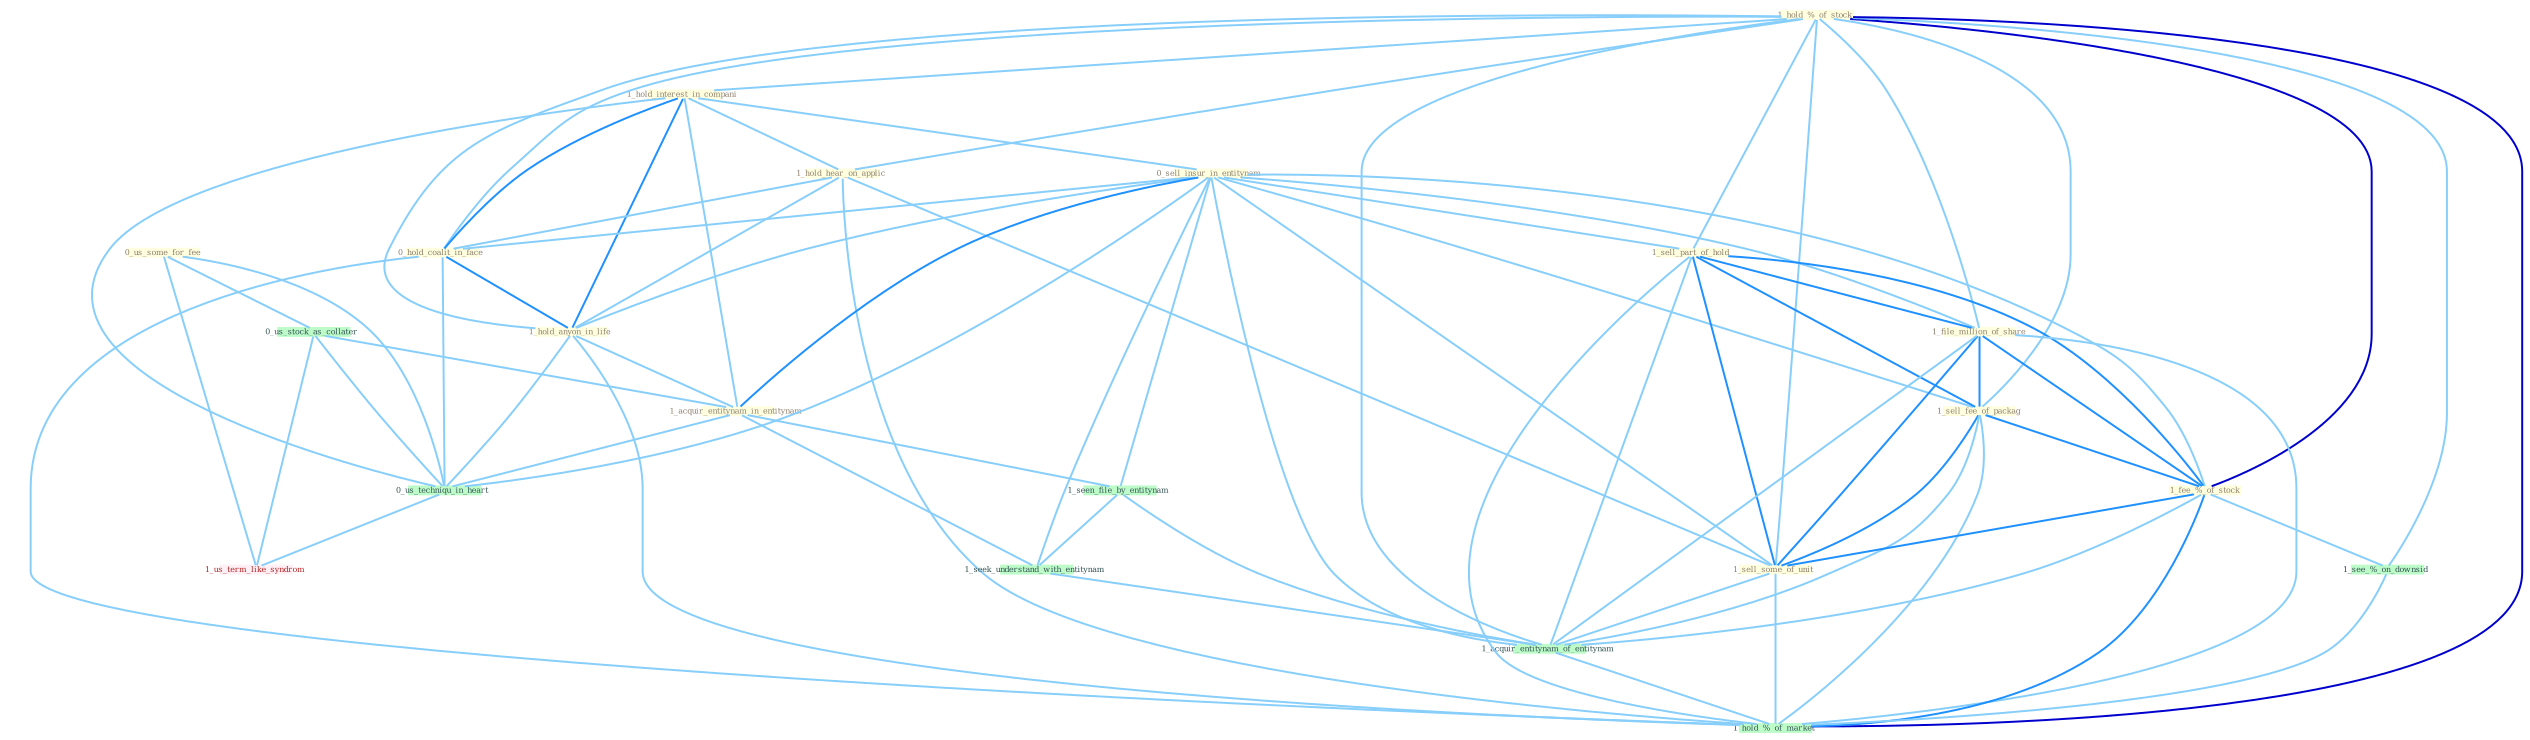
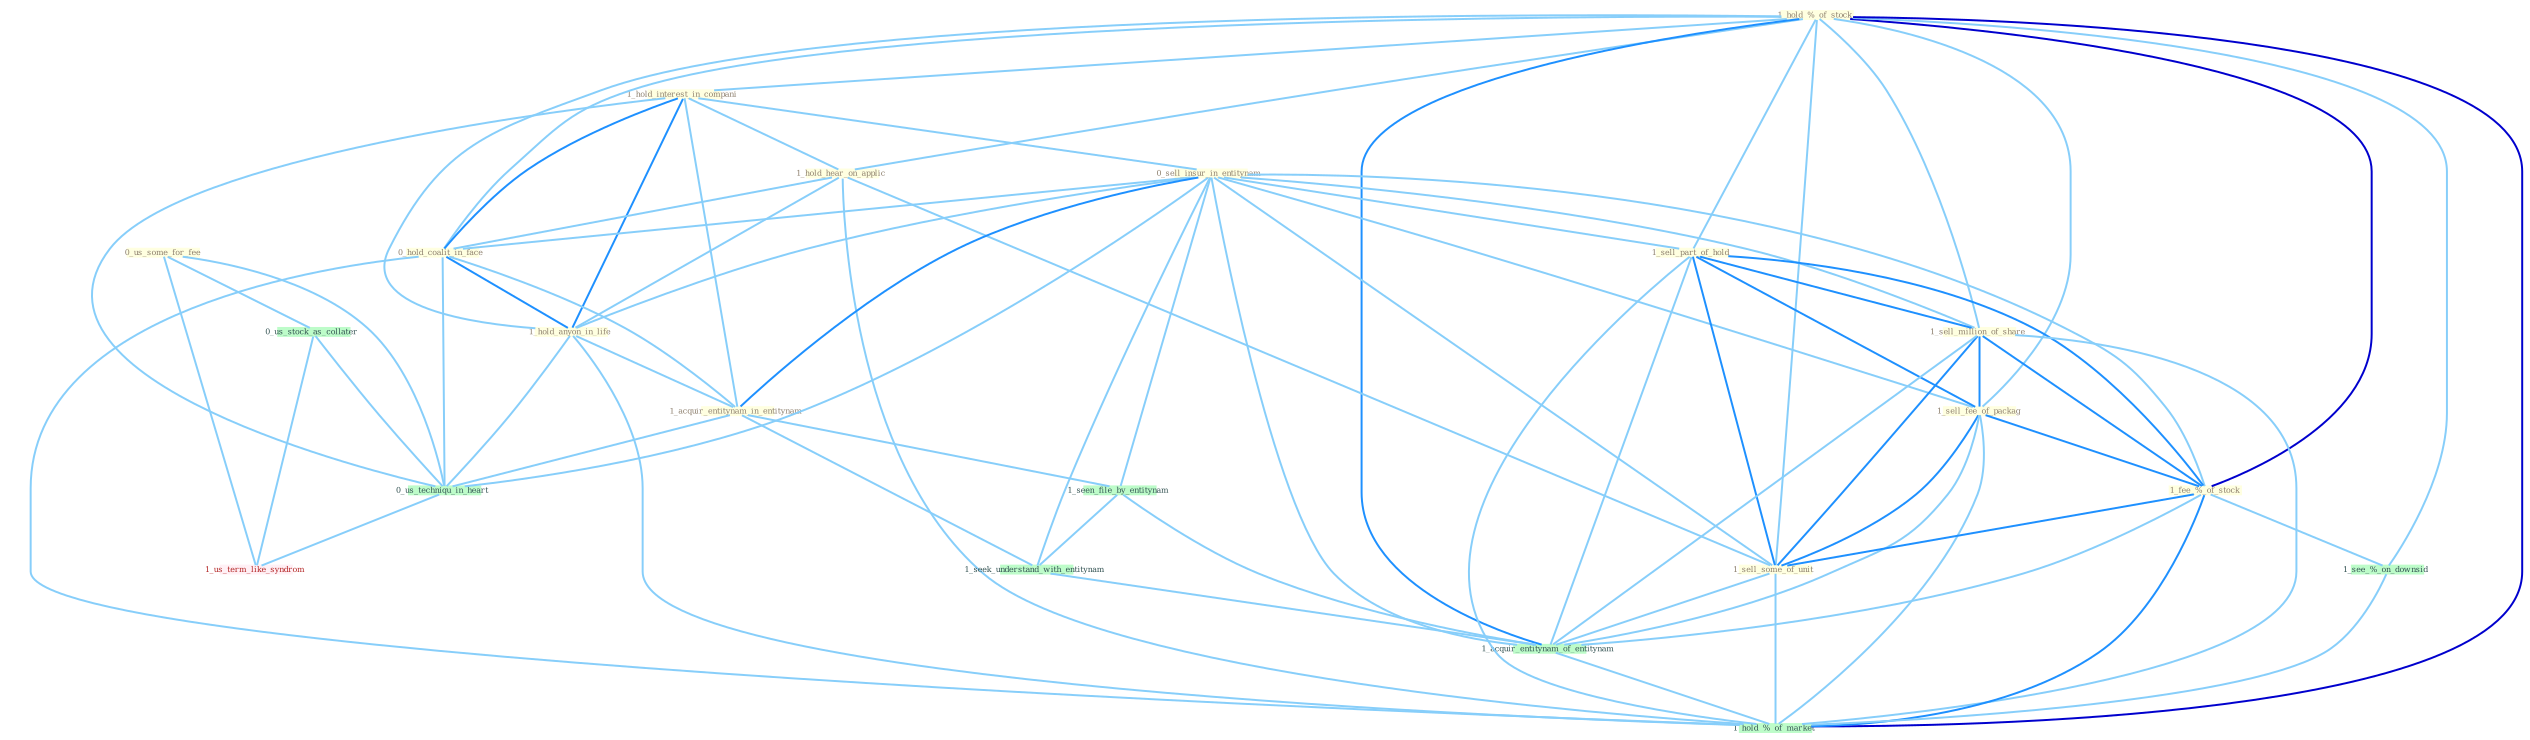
edge "1_hold_%_of_stock" -- "1_acquir_entitynam_of_entitynam": color #87cefa -> #1e90ff
node "1_file_million_of_share": label "1_file_million_of_share" -> "1_sell_million_of_share"
edge "0_us_stock_as_collater" -- "1_acquir_entitynam_in_entitynam": now "0_hold_coalit_in_face" -- "1_acquir_entitynam_in_entitynam"
